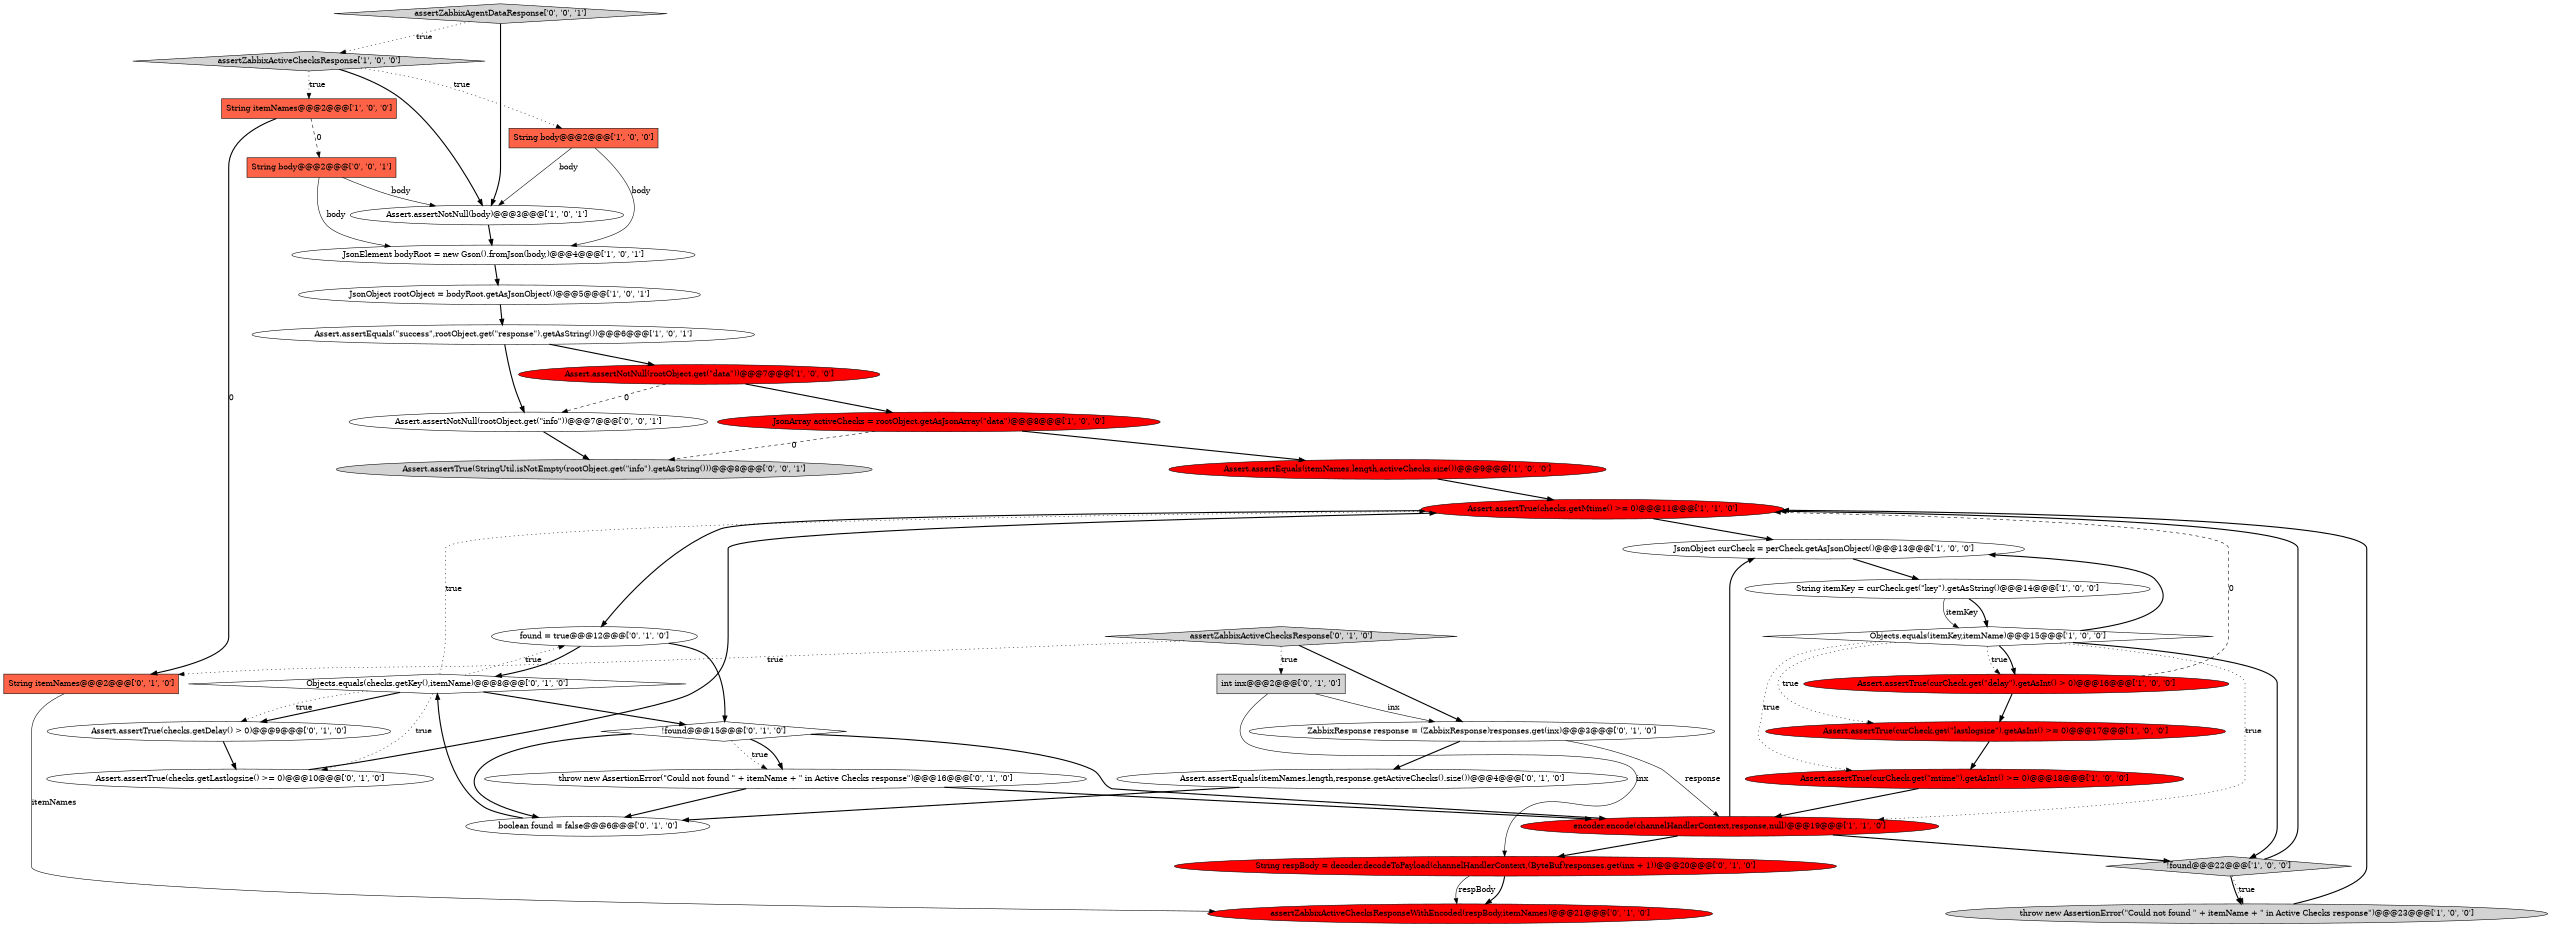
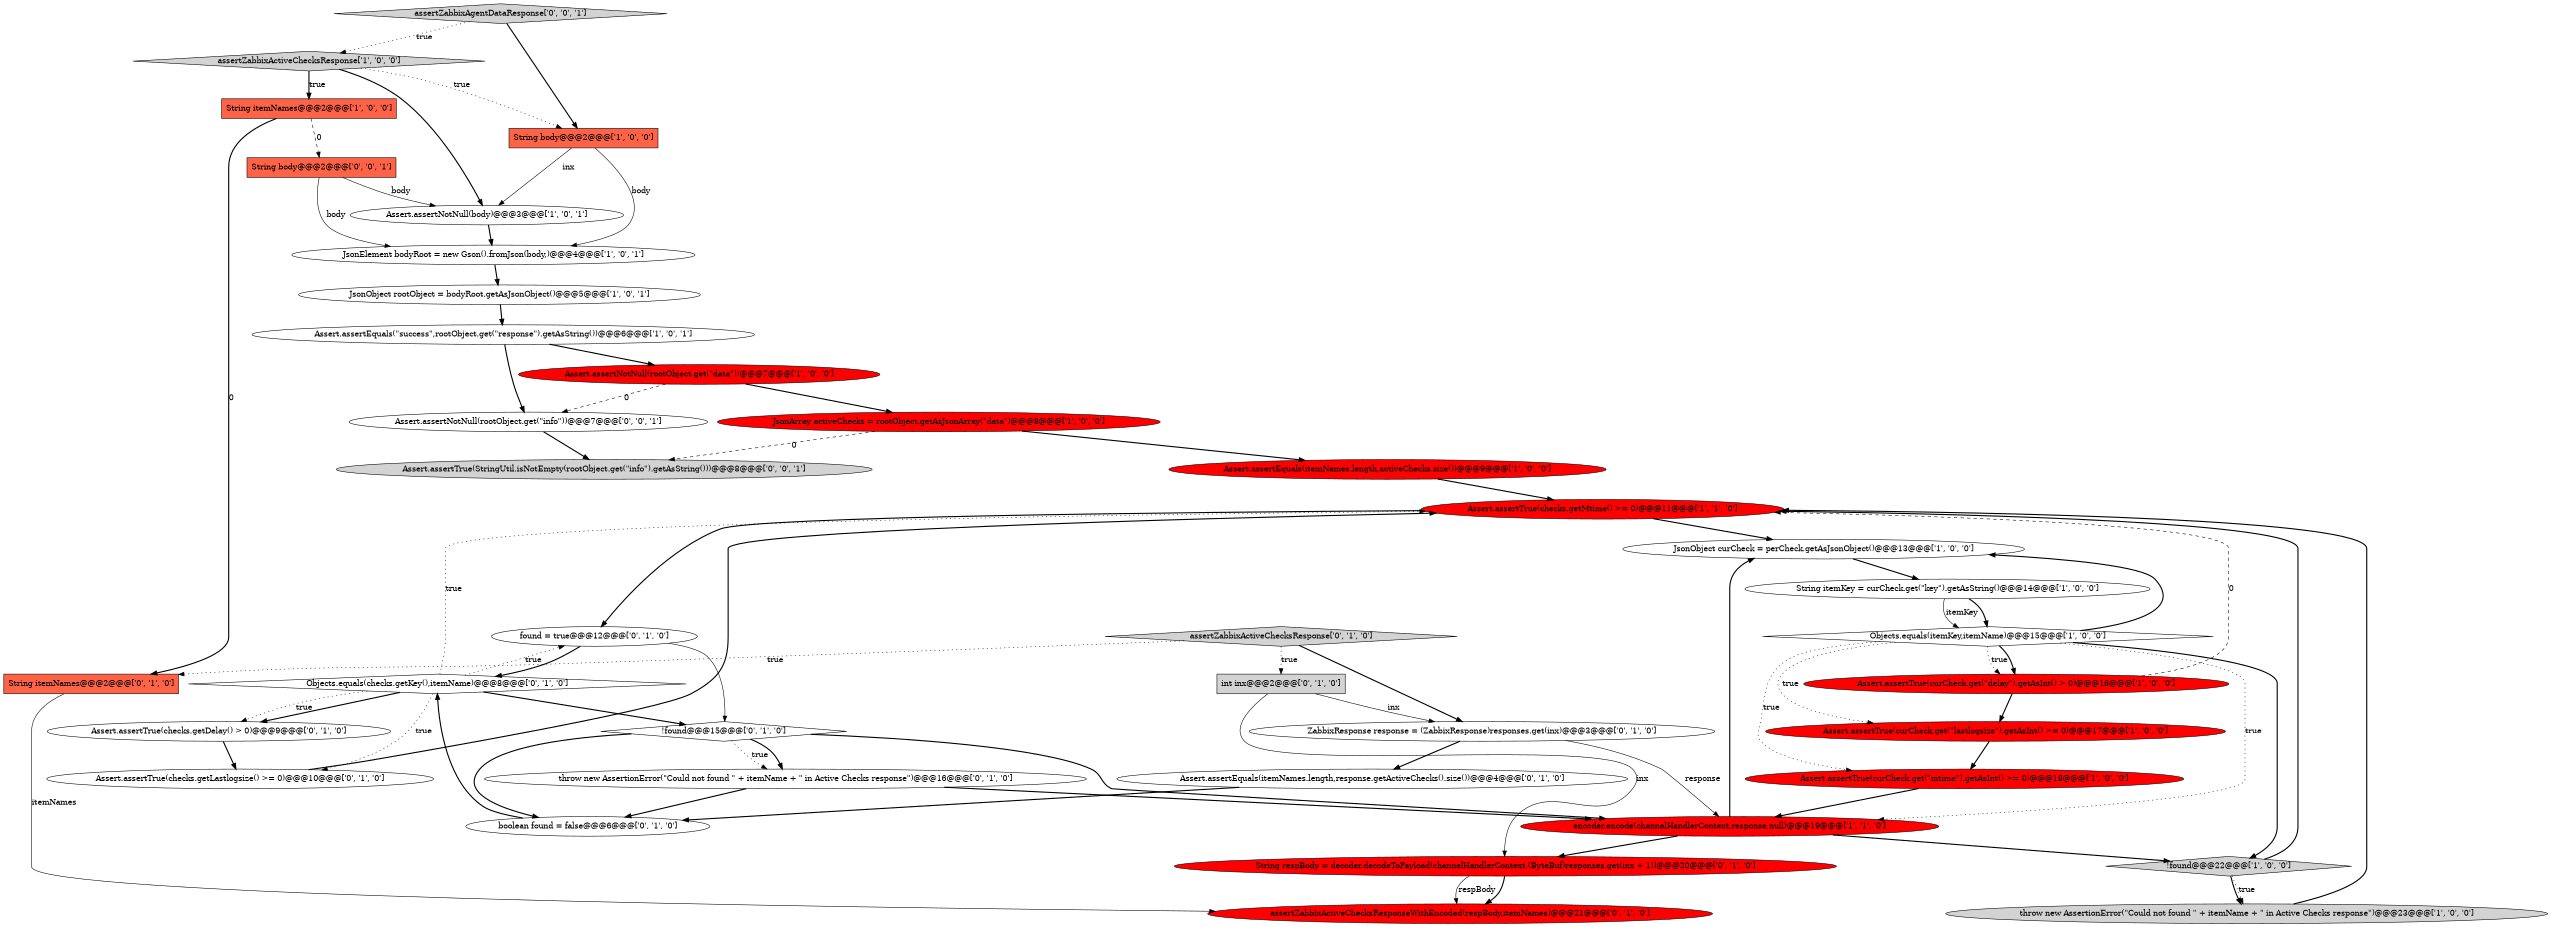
edge "assertZabbixActiveChecksResponse['1', '0', '0']" -> "String itemNames@@@2@@@['1', '0', '0']": style dotted -> bold
edge "assertZabbixAgentDataResponse['0', '0', '1']" -> "Assert.assertNotNull(body)@@@3@@@['1', '0', '1']": now "assertZabbixAgentDataResponse['0', '0', '1']" -> "String body@@@2@@@['1', '0', '0']"
edge "String body@@@2@@@['1', '0', '0']" -> "Assert.assertNotNull(body)@@@3@@@['1', '0', '1']": label "body" -> "inx"
edge "found = true@@@12@@@['0', '1', '0']" -> "!found@@@15@@@['0', '1', '0']": style bold -> solid
